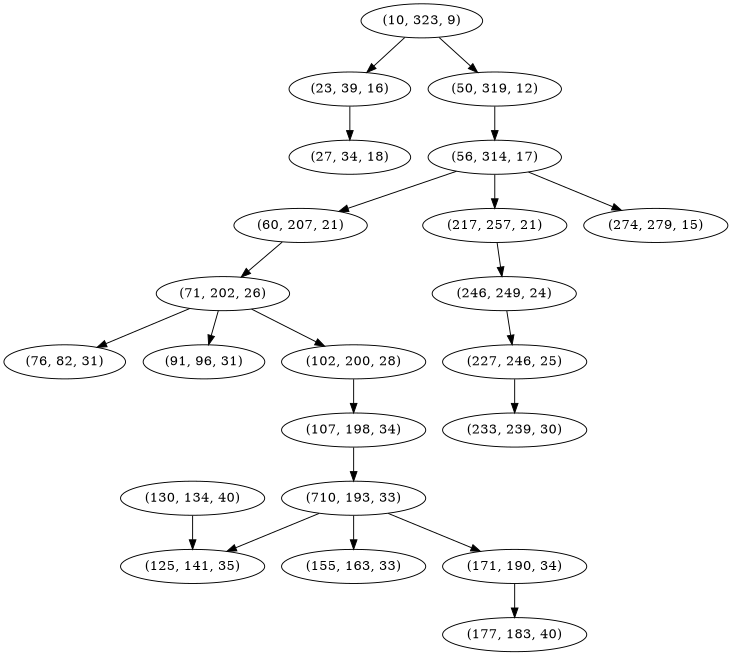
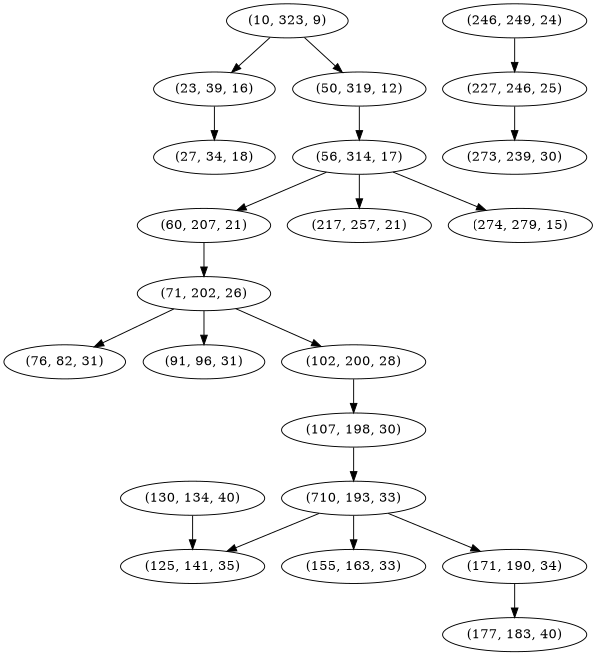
edge "(217, 257, 21)" -> "(246, 249, 24)": removed
node "(107, 198, 34)": label "(107, 198, 34)" -> "(107, 198, 30)"
node "(233, 239, 30)": label "(233, 239, 30)" -> "(273, 239, 30)"
